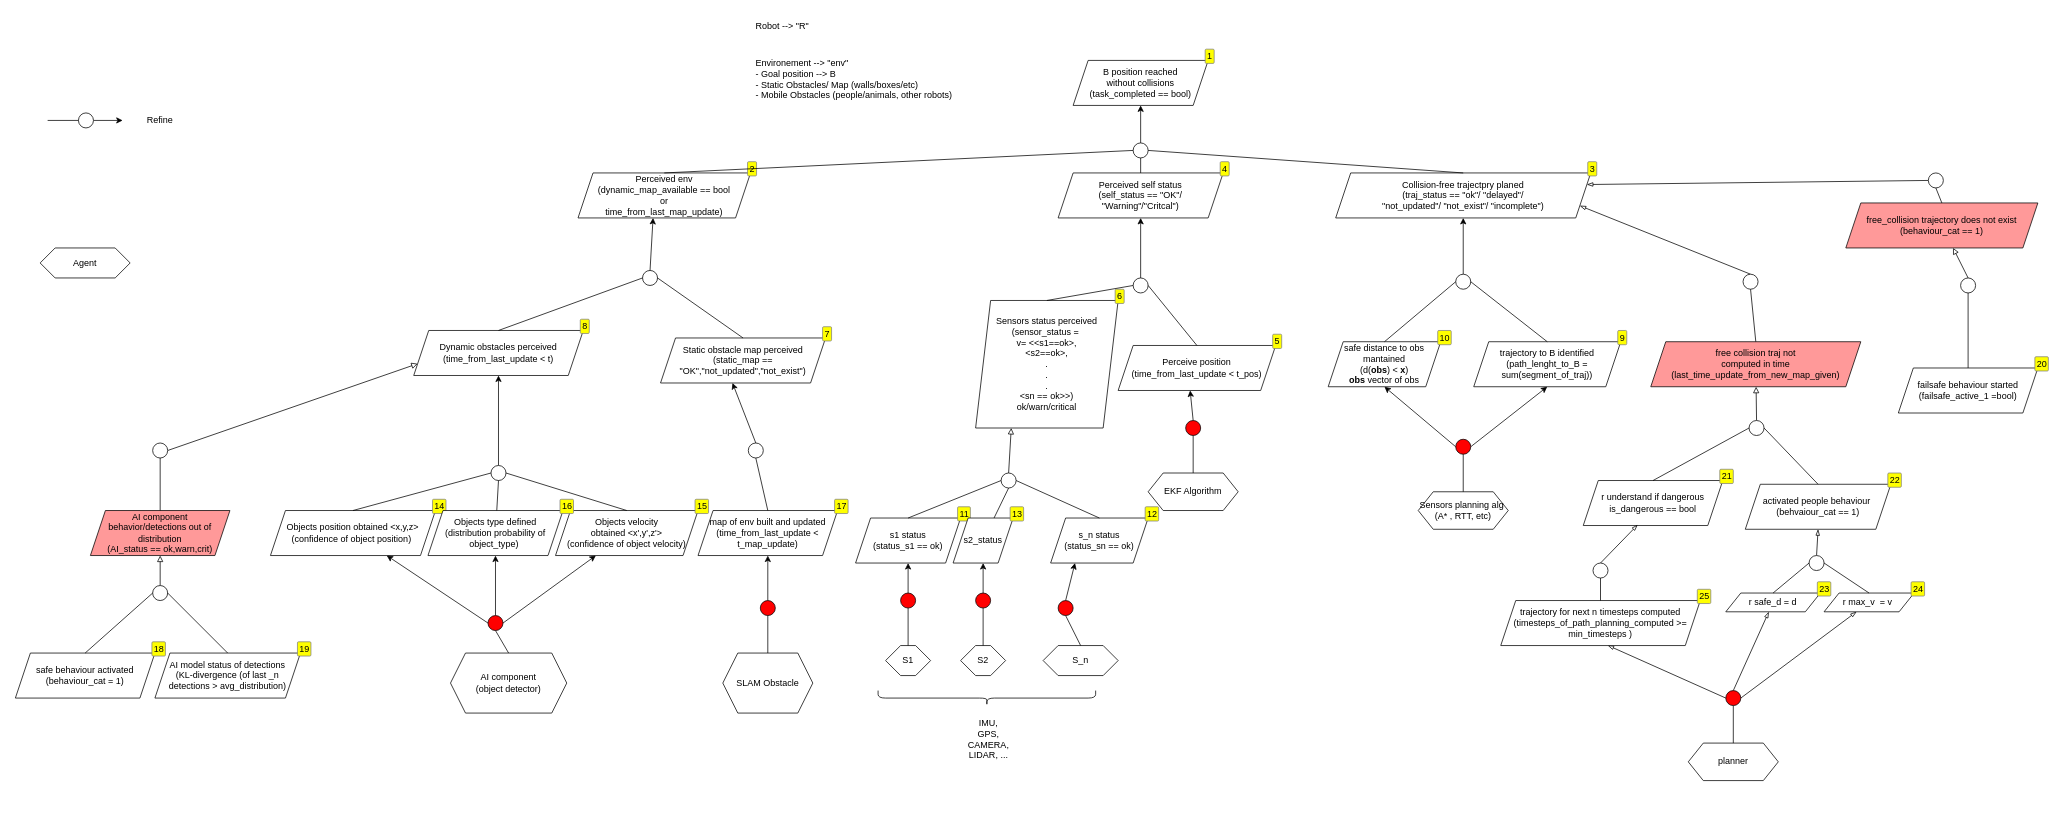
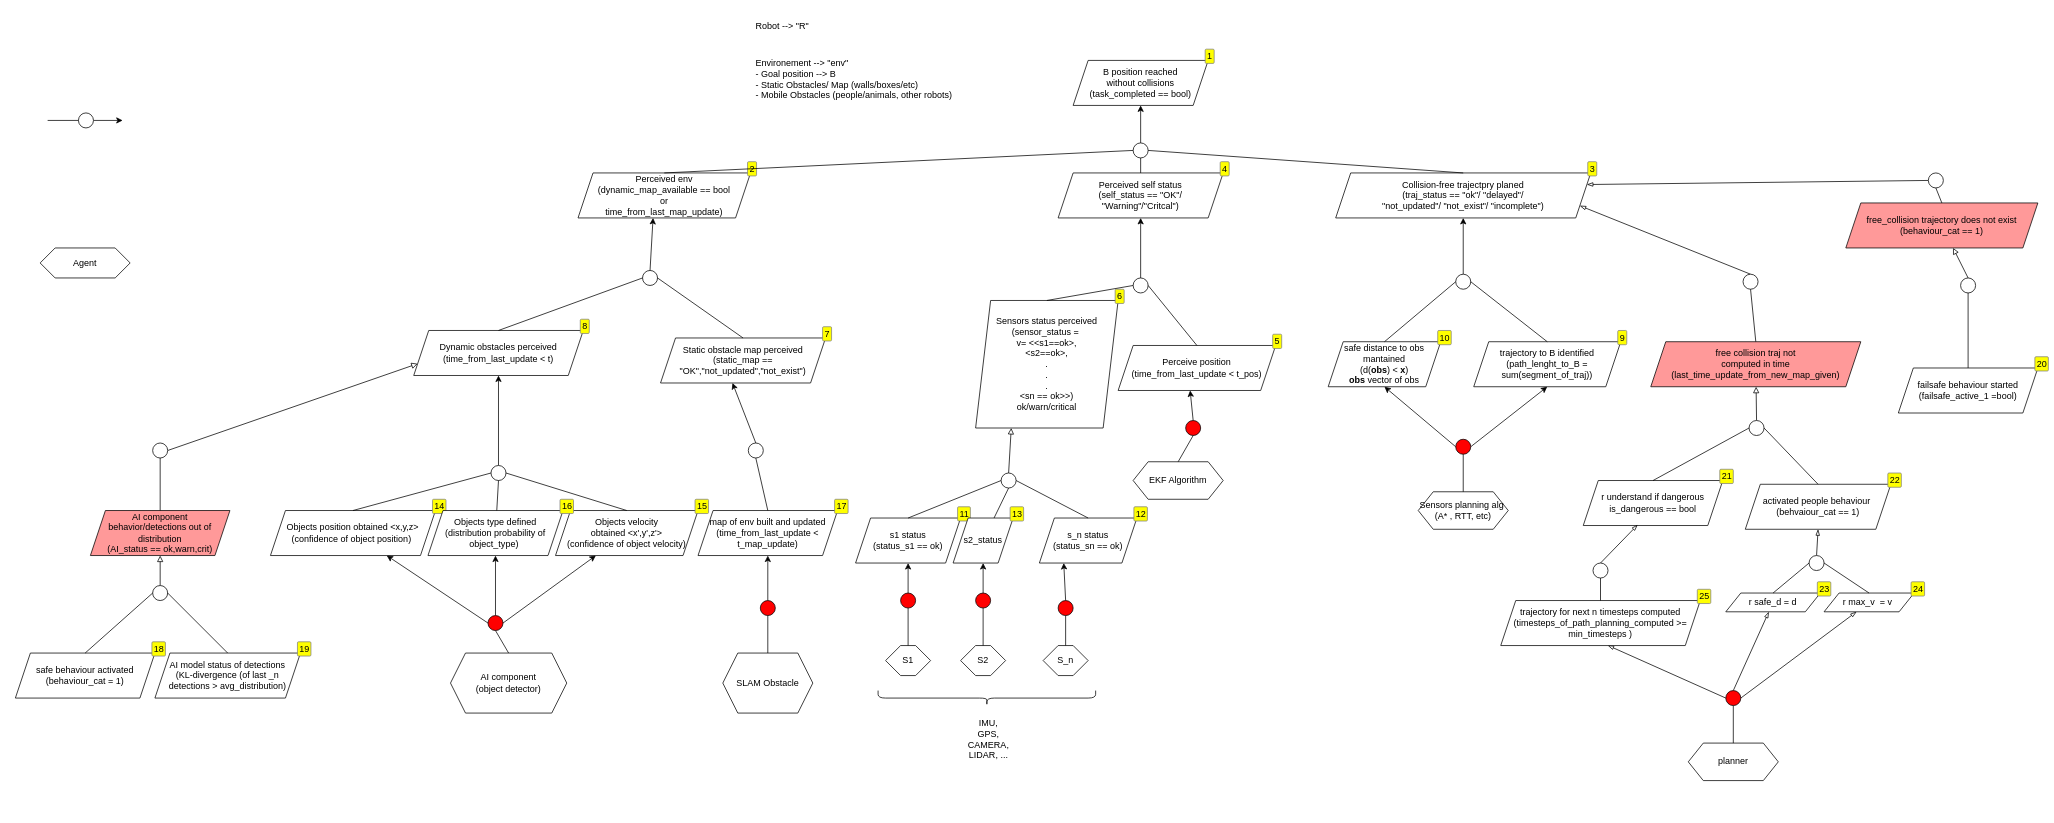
node "Refine": removed
node "EKF Algorithm": moved (1193, 492) -> (1178, 480)
node "s_n status (status_sn == ok)": moved (1099, 540) -> (1088, 540)
node "S_n": size 75x30 -> 45x30
